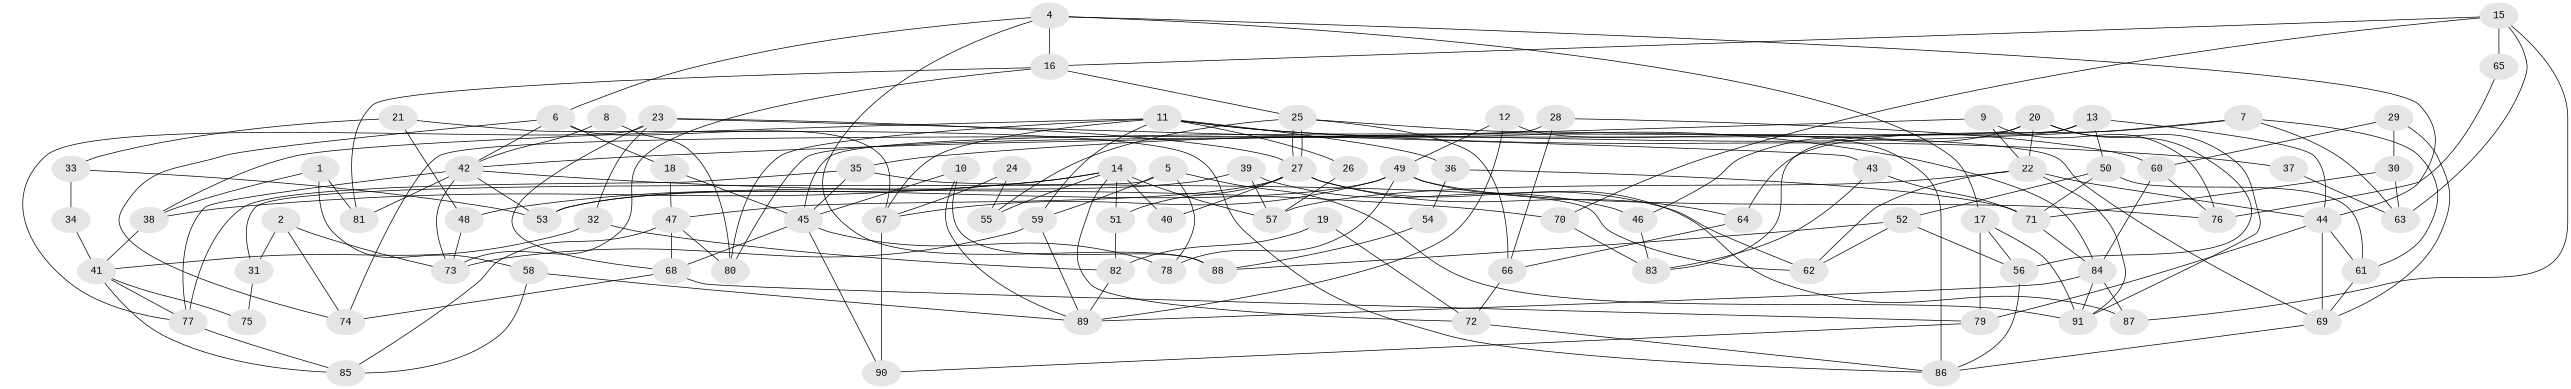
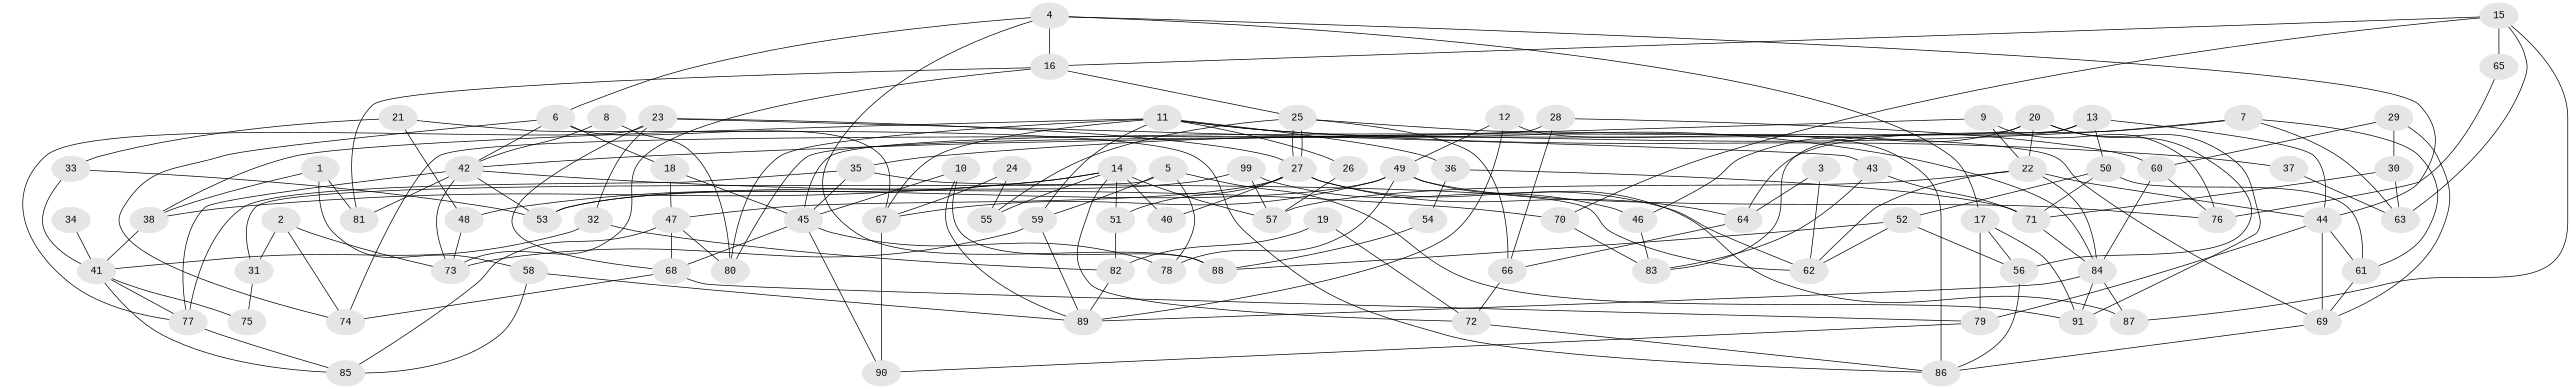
node "39": label "39" -> "99"
node "3": added
edge "33" -- "34": now "33" -- "41"
edge "22" -- "91": now "22" -- "84"
